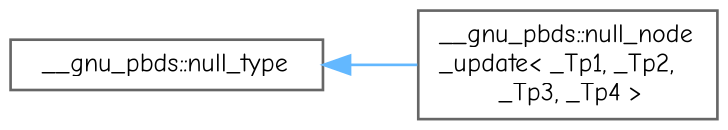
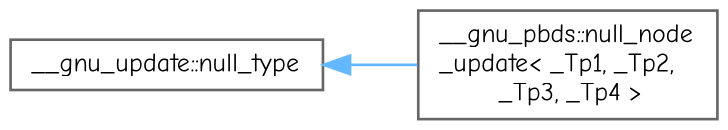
node "__gnu_pbds::null_type": label "__gnu_pbds::null_type" -> "__gnu_update::null_type"
